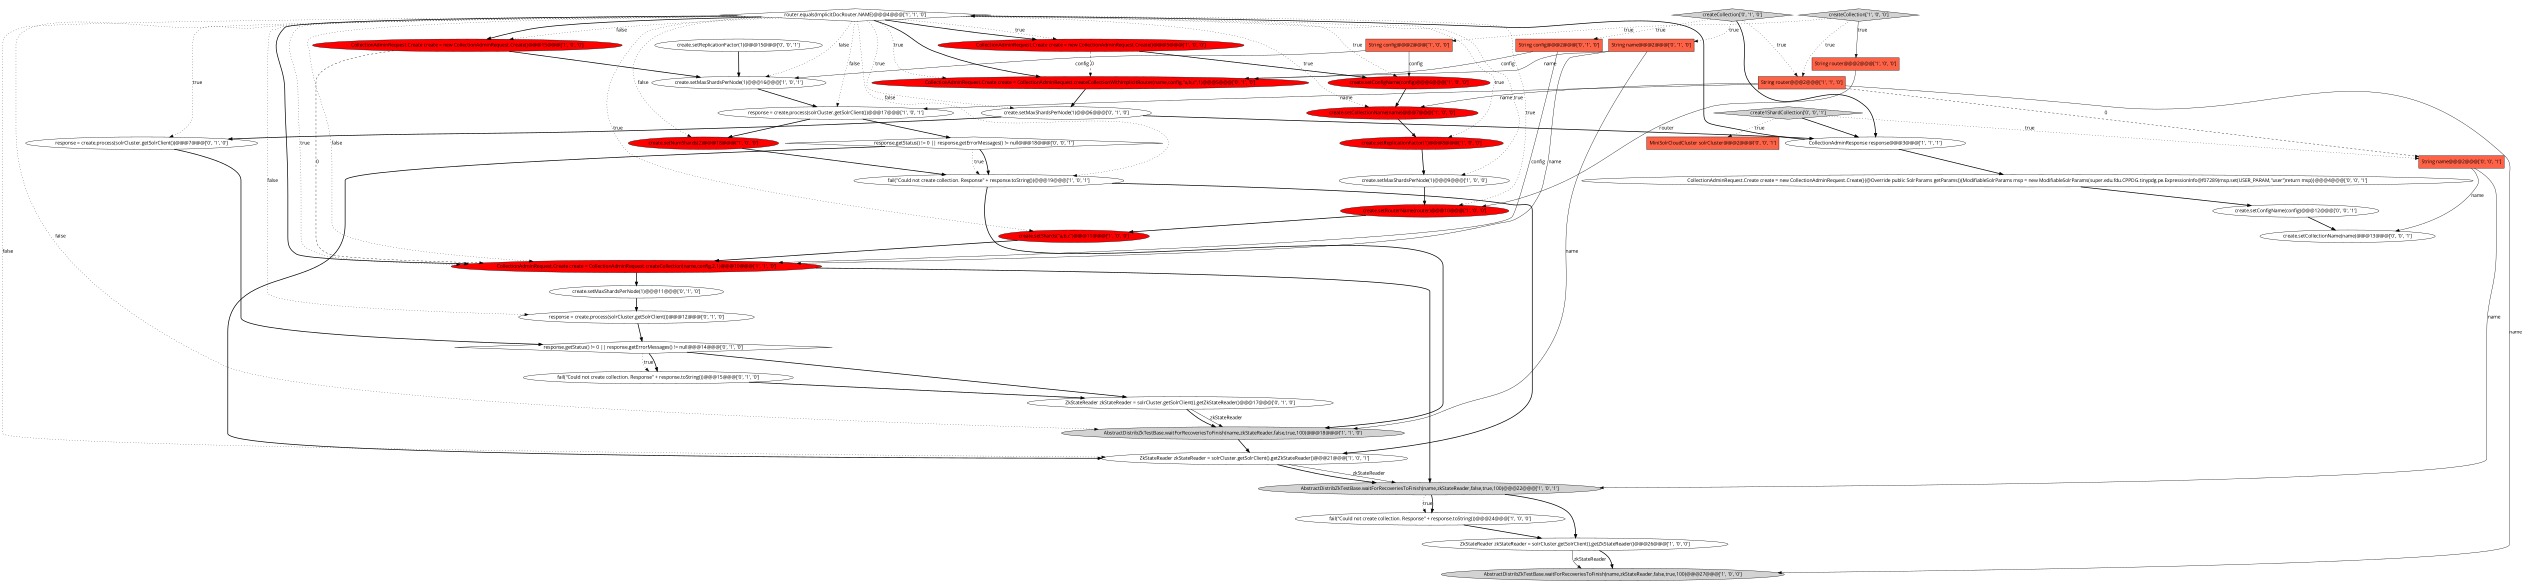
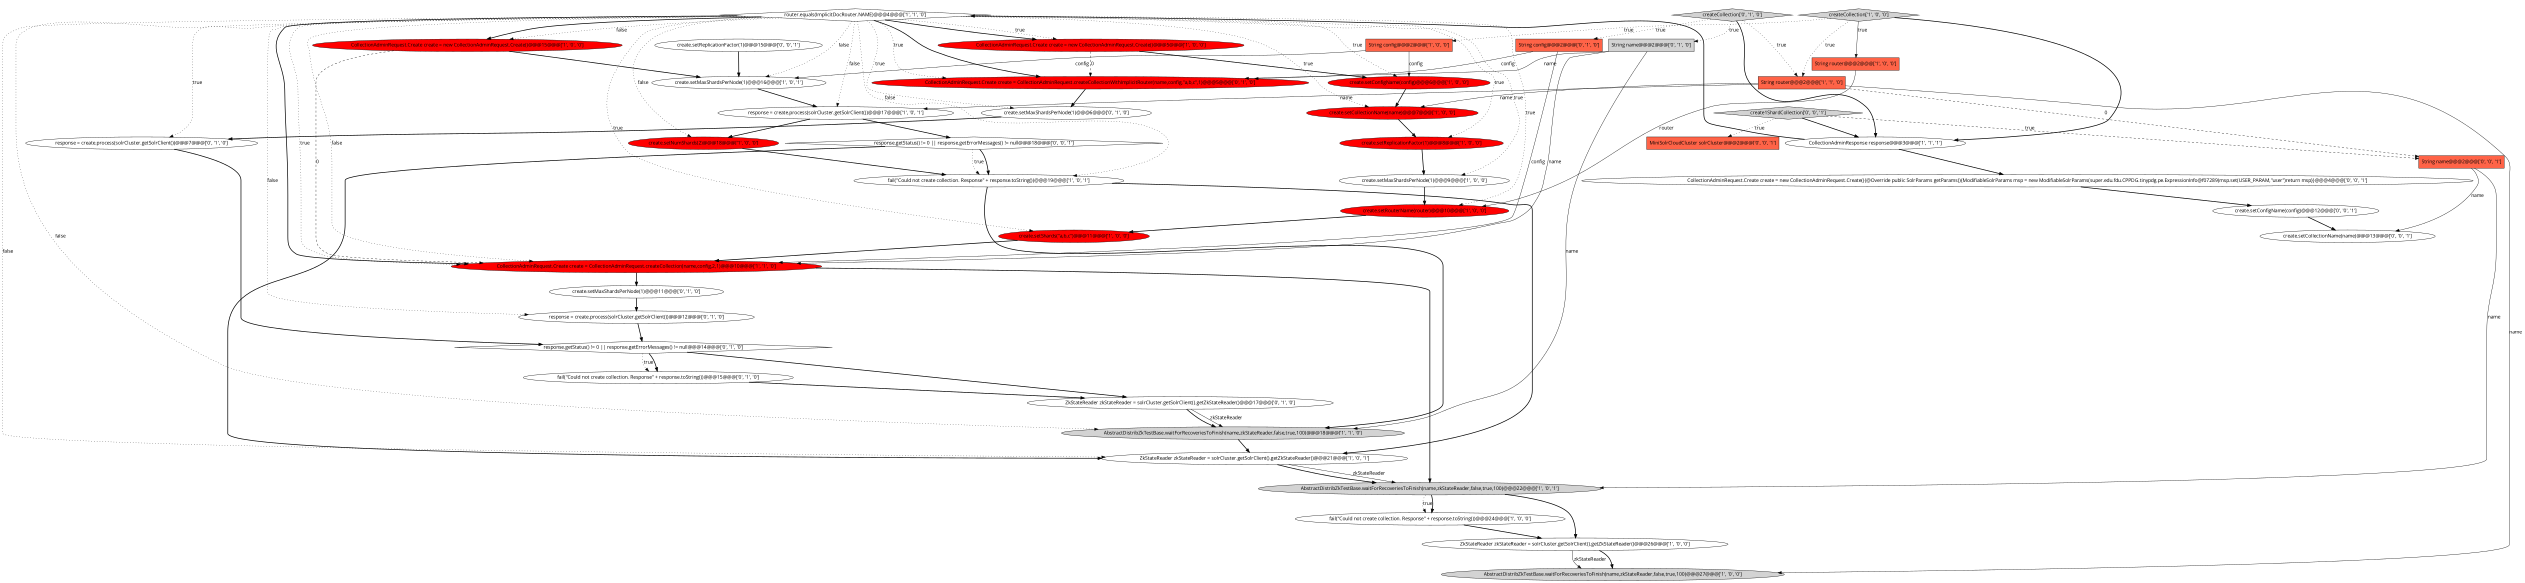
node "String name@@@2@@@['0', '1', '0']": fillcolor tomato -> lightgray
edge "create.setMaxShardsPerNode(1)@@@6@@@['0', '1', '0']" -> "CollectionAdminResponse response@@@3@@@['1', '1', '1']": now "createCollection['1', '0', '0']" -> "CollectionAdminResponse response@@@3@@@['1', '1', '1']"
edge "create1ShardCollection['0', '0', '1']" -> "String name@@@2@@@['0', '0', '1']": style dotted -> dashed
